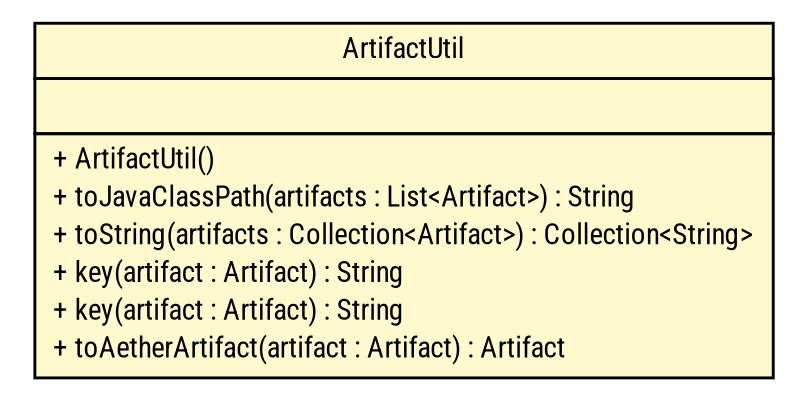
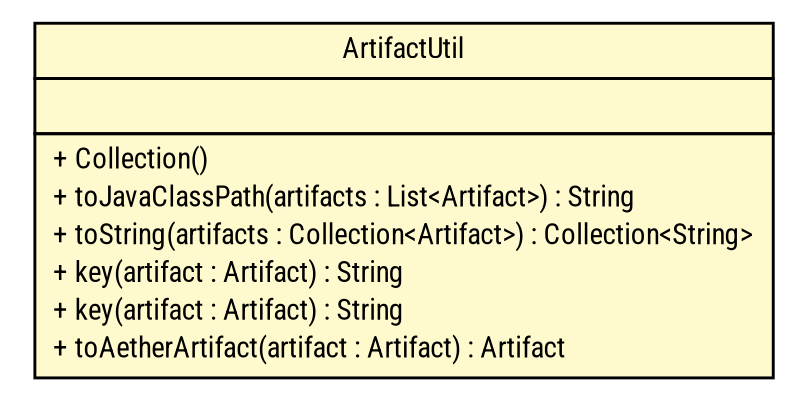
node "ArtifactUtil": text "+ ArtifactUtil()" -> "+ Collection()"
